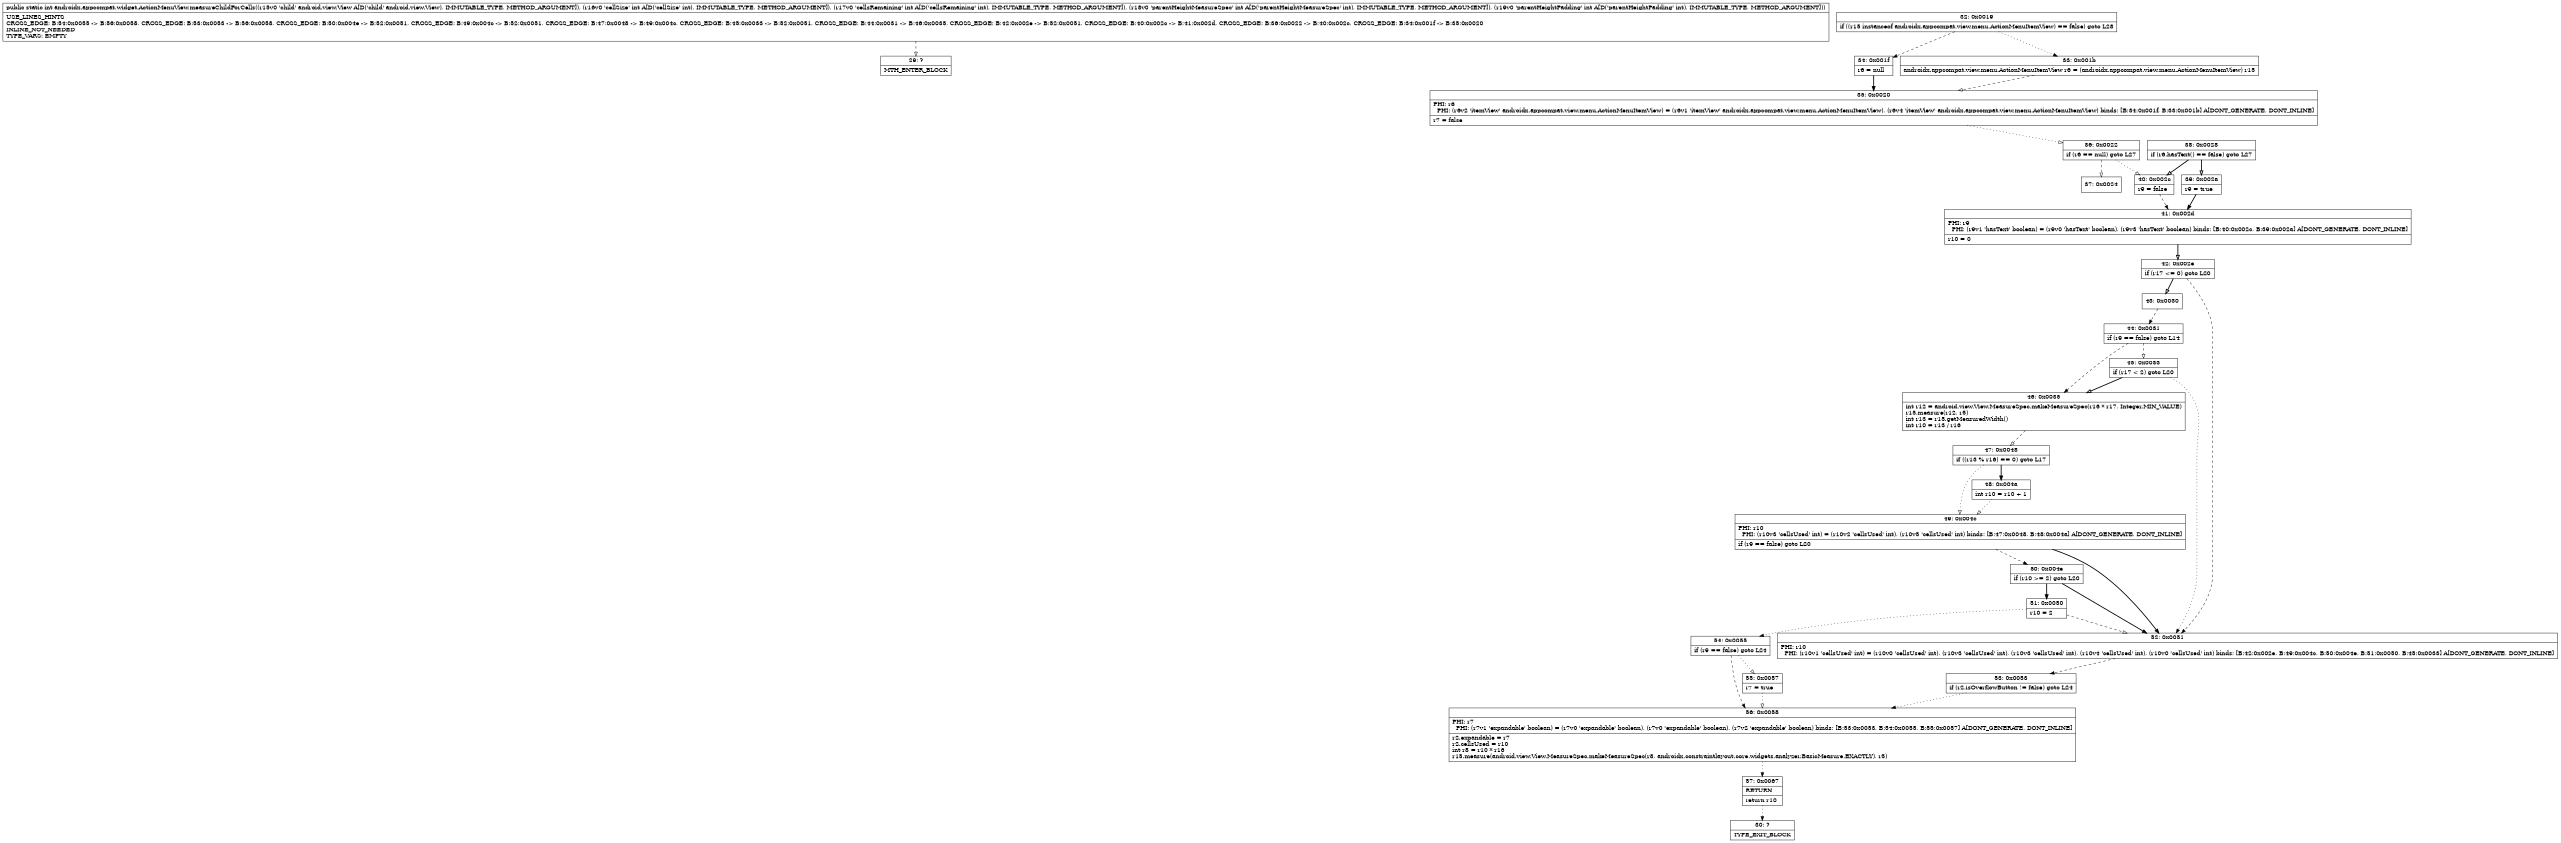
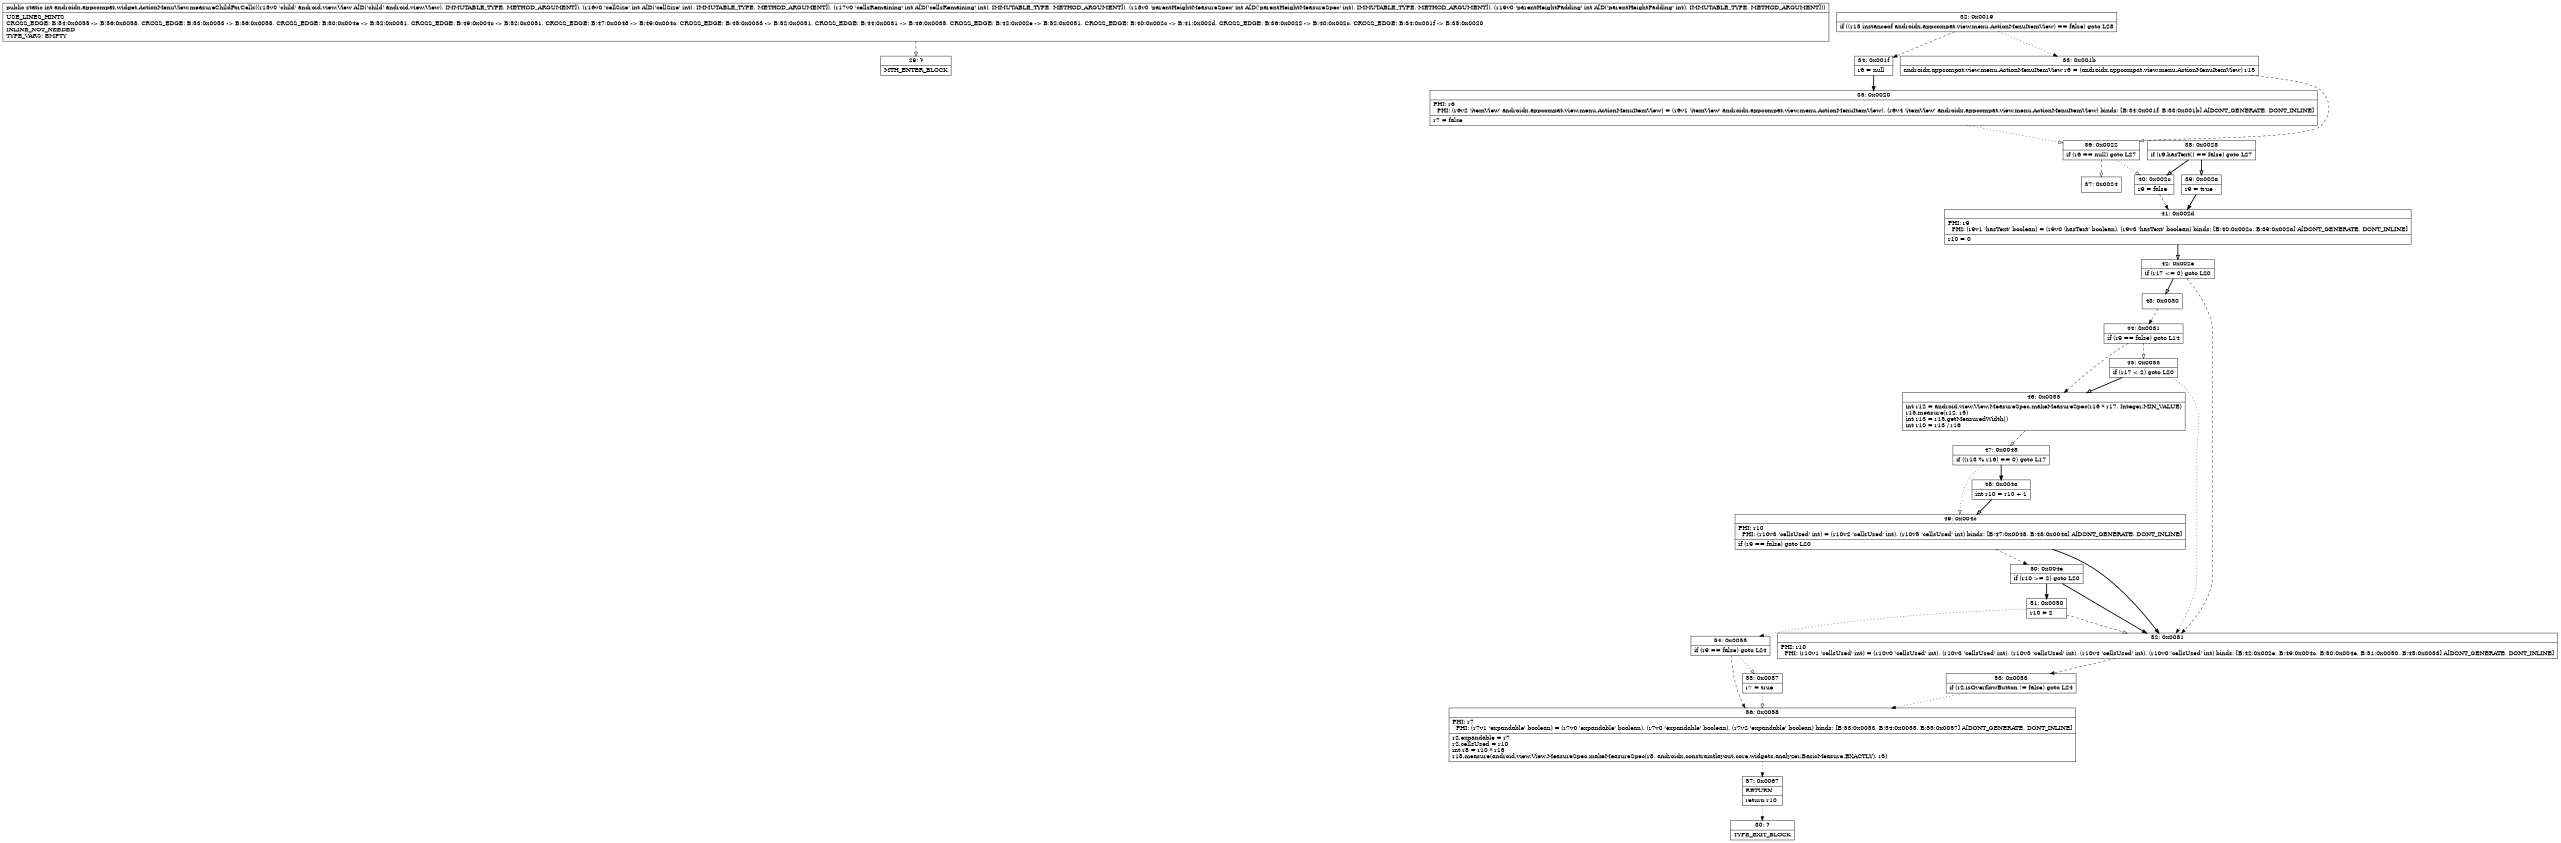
edge "33: 0x001b" -> "35: 0x0020": now "33: 0x001b" -> "36: 0x0022"
edge "48: 0x004a" -> "49: 0x004c": style dotted -> bold
